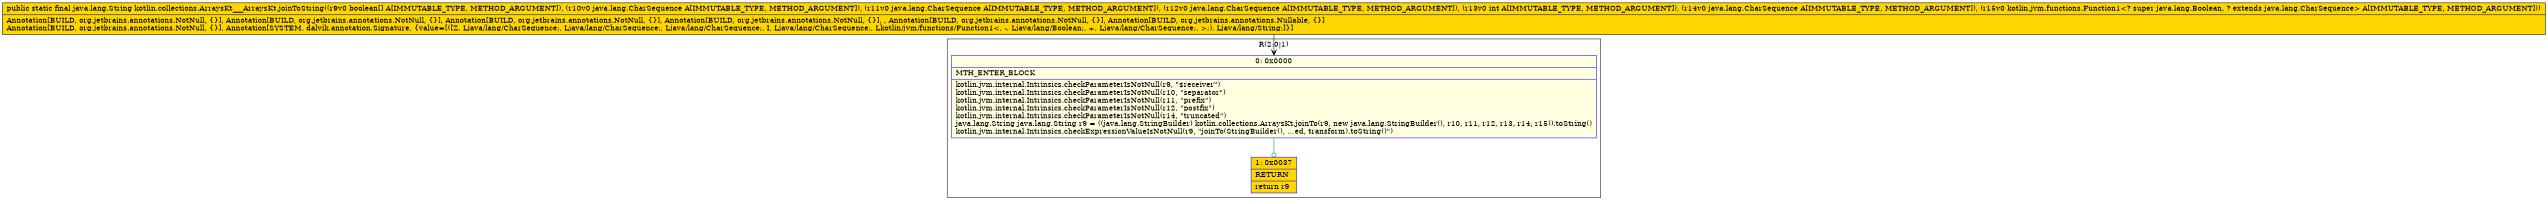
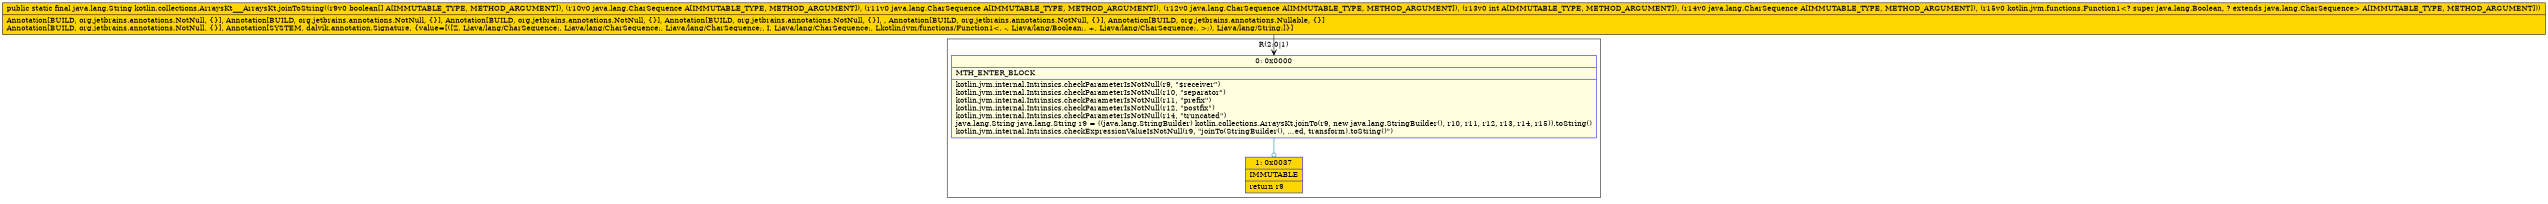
node "1: 0x0037": text "RETURN" -> "IMMUTABLE"
